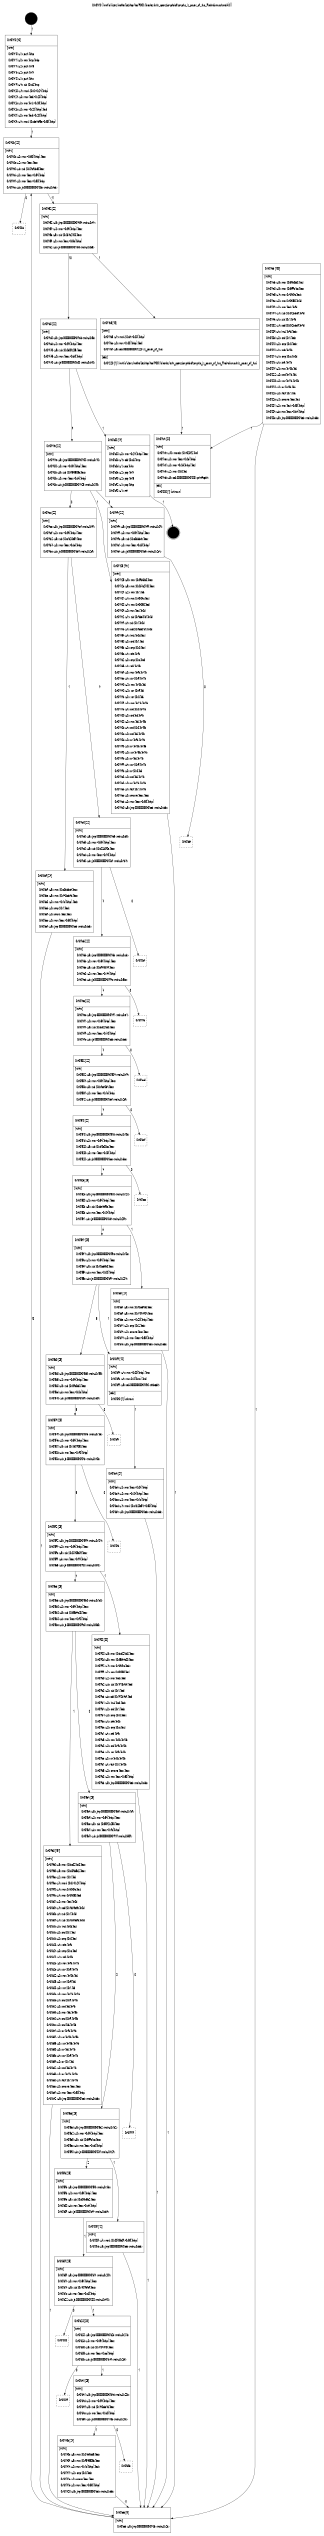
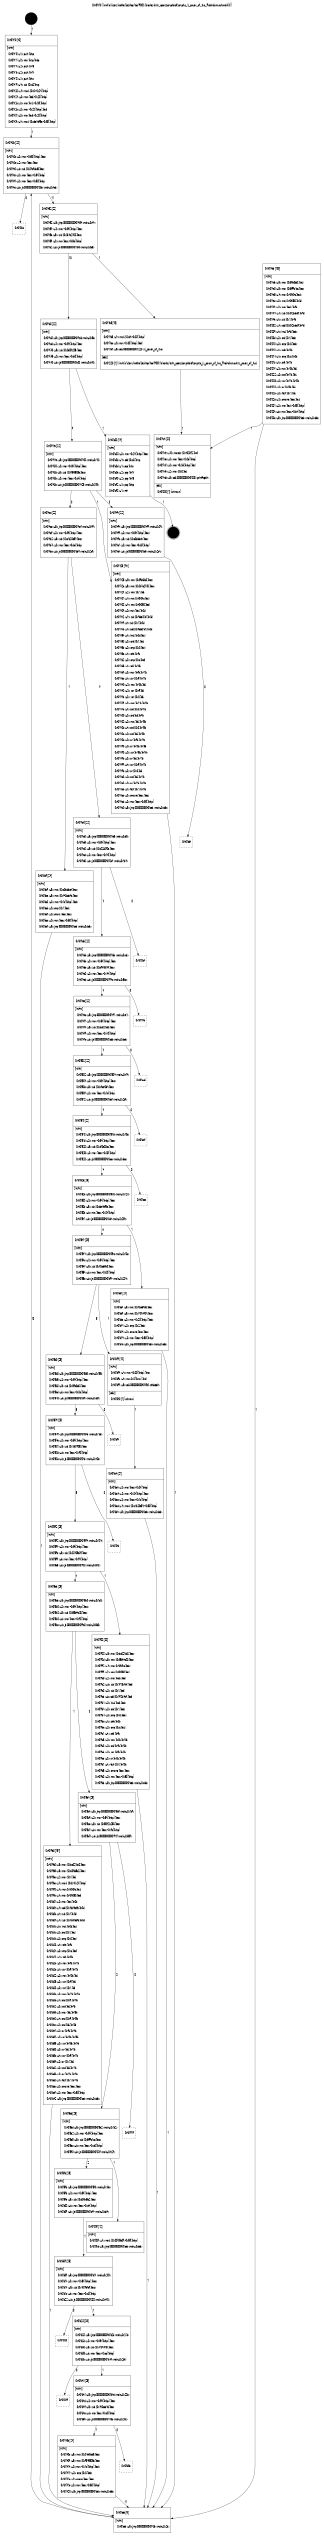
edge "0x40183f [12]" -> "0x401aeb [5]": removed, label "1"
